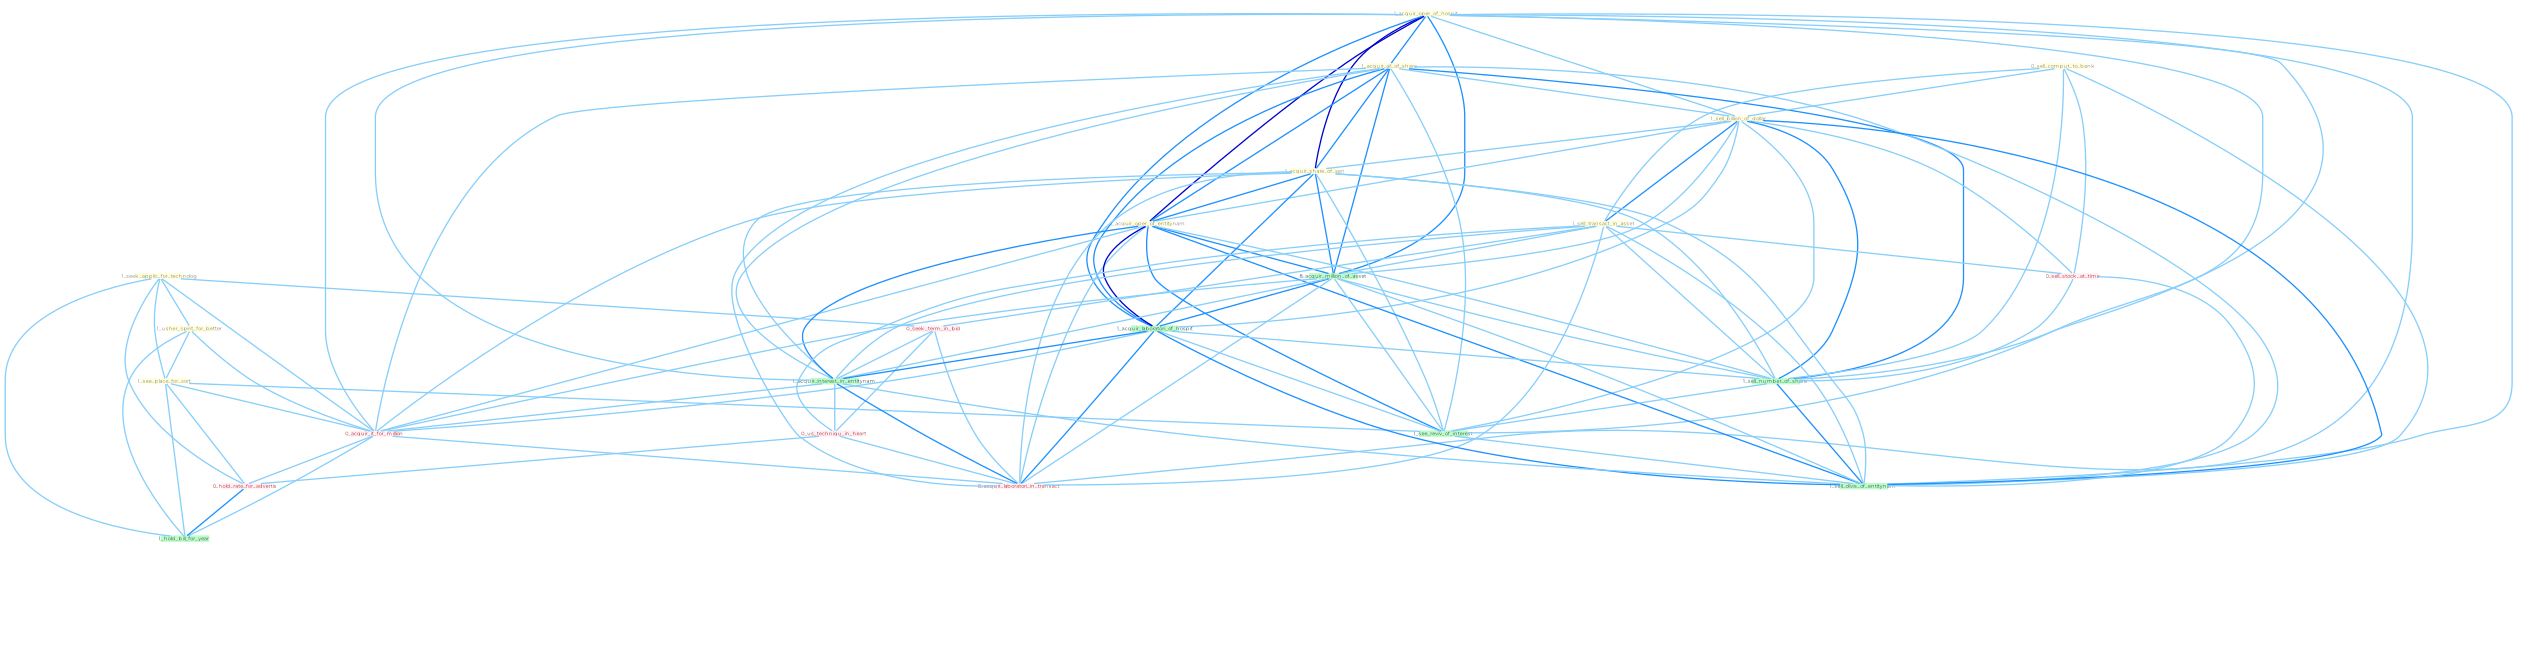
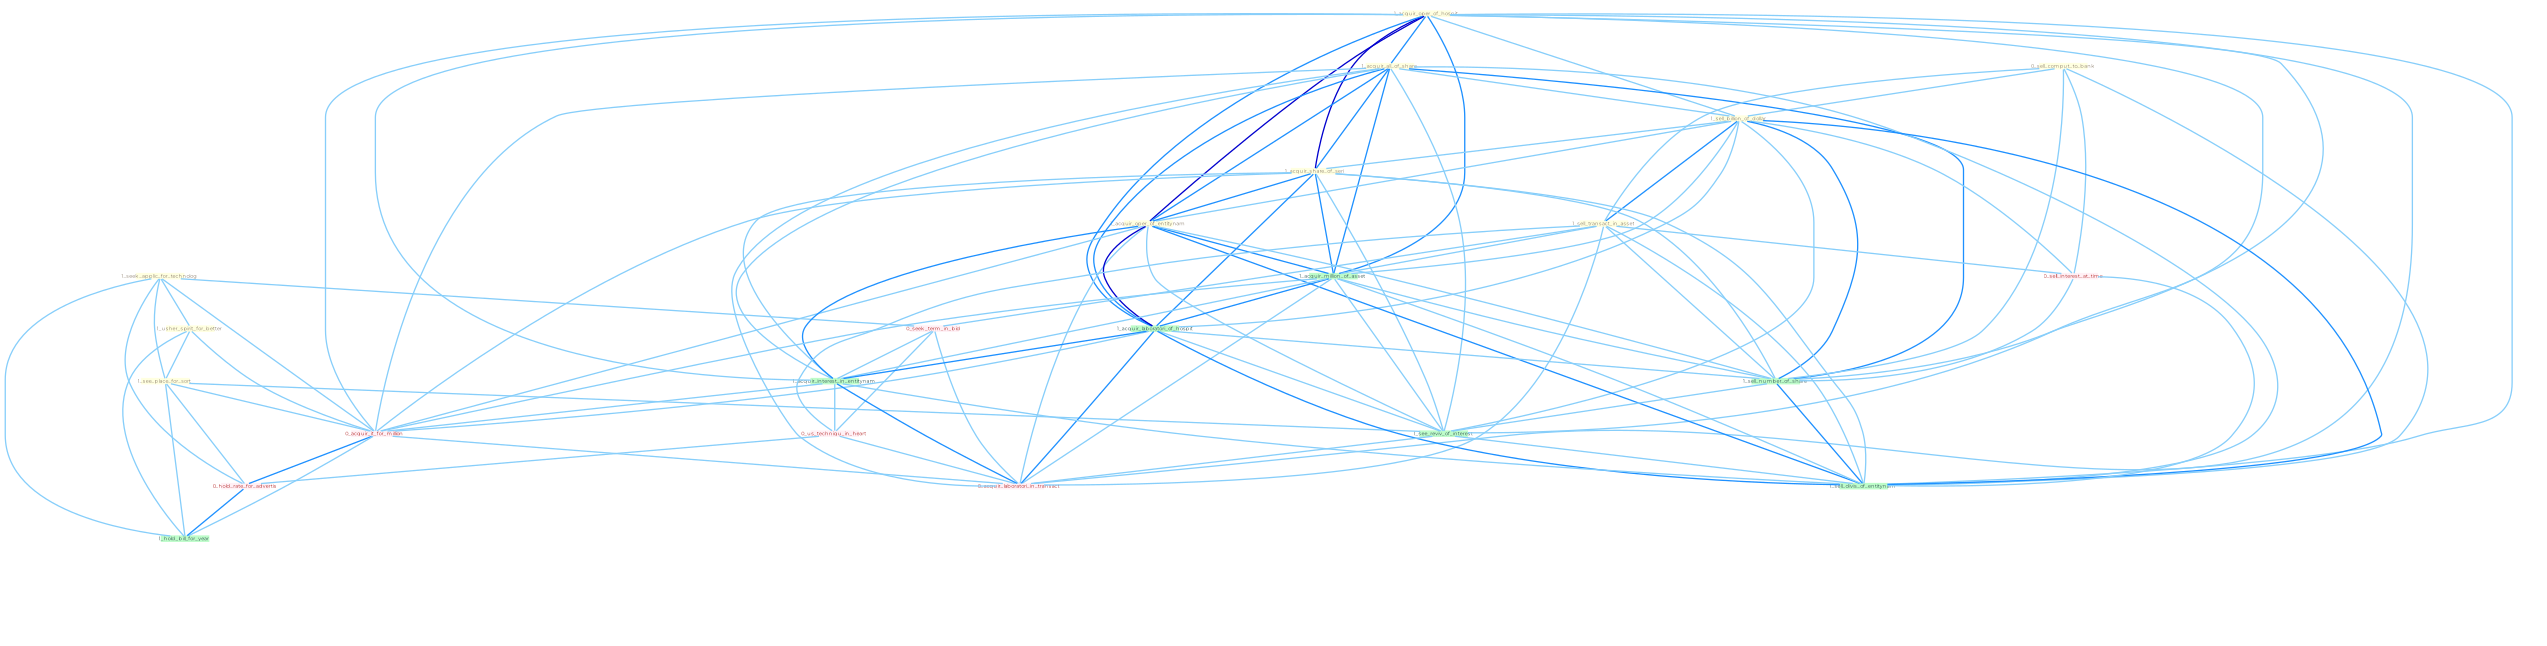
edge "1_sell_transact_in_asset" -- "1_acquir_interest_in_entitynam": removed
edge "1_acquir_share_of_seri" -- "0_acquir_laboratori_in_transact": now "1_see_reviv_of_interest" -- "0_acquir_laboratori_in_transact"
node "8_acquir_million_of_asset": label "8_acquir_million_of_asset" -> "1_acquir_million_of_asset"
node "0_sell_stock_at_time": label "0_sell_stock_at_time" -> "0_sell_interest_at_time"
edge "1_acquir_oper_of_entitynam" -- "1_see_reviv_of_interest": color #1e90ff -> #87cefa
edge "0_acquir_it_for_million" -- "0_hold_rate_for_advertis": color #87cefa -> #1e90ff
